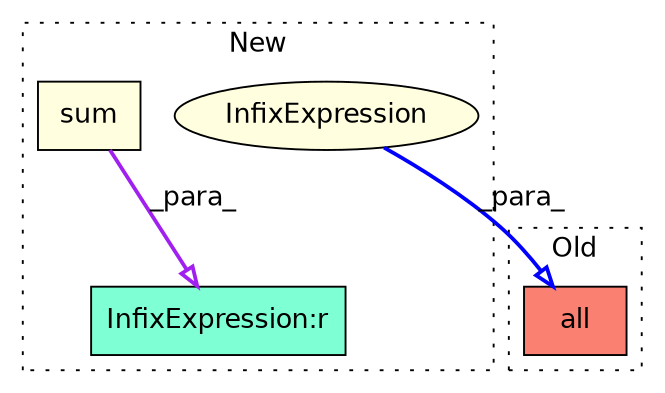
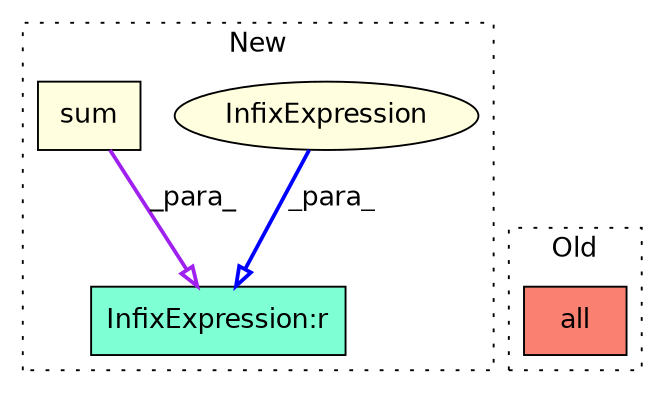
edge "InfixExpression" -> "all": now "InfixExpression" -> "InfixExpression:r"
